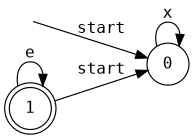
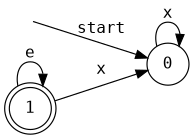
edge "1" -> "0": label "start" -> "x"
